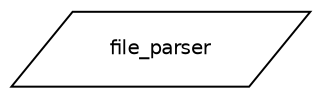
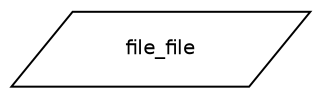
node "file_parser": label "file_parser" -> "file_file"
